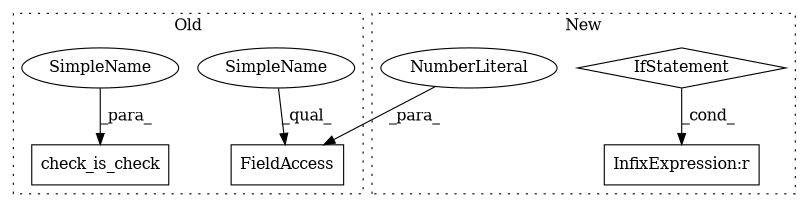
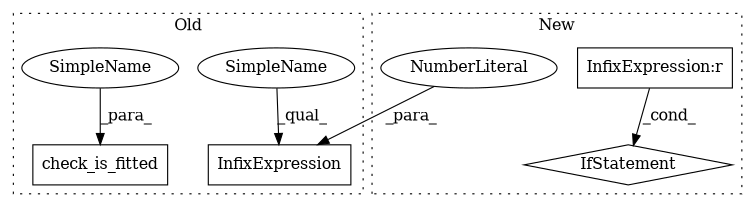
edge "IfStatement" -> "InfixExpression:r": reversed
node "check_is_check": label "check_is_check" -> "check_is_fitted"
node "FieldAccess": label "FieldAccess" -> "InfixExpression"
